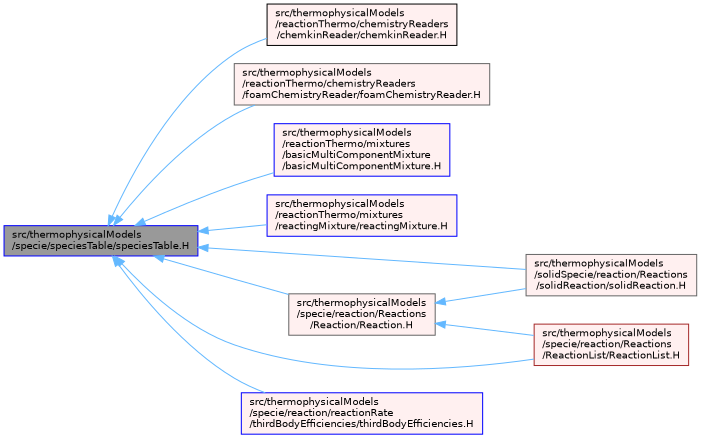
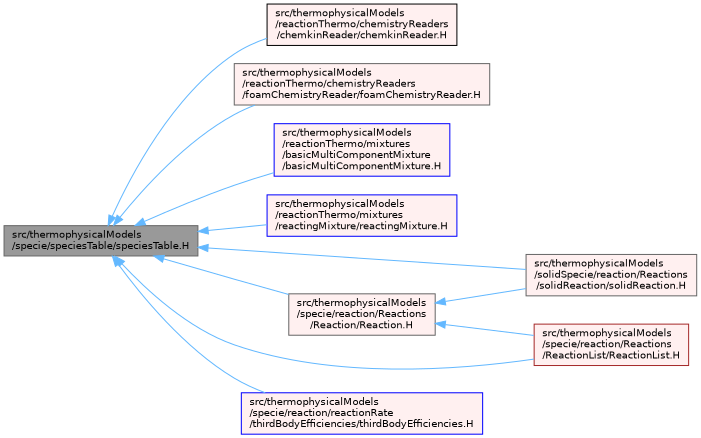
node "src/thermophysicalModels /specie/speciesTable/speciesTable.H": color blue -> gray40
